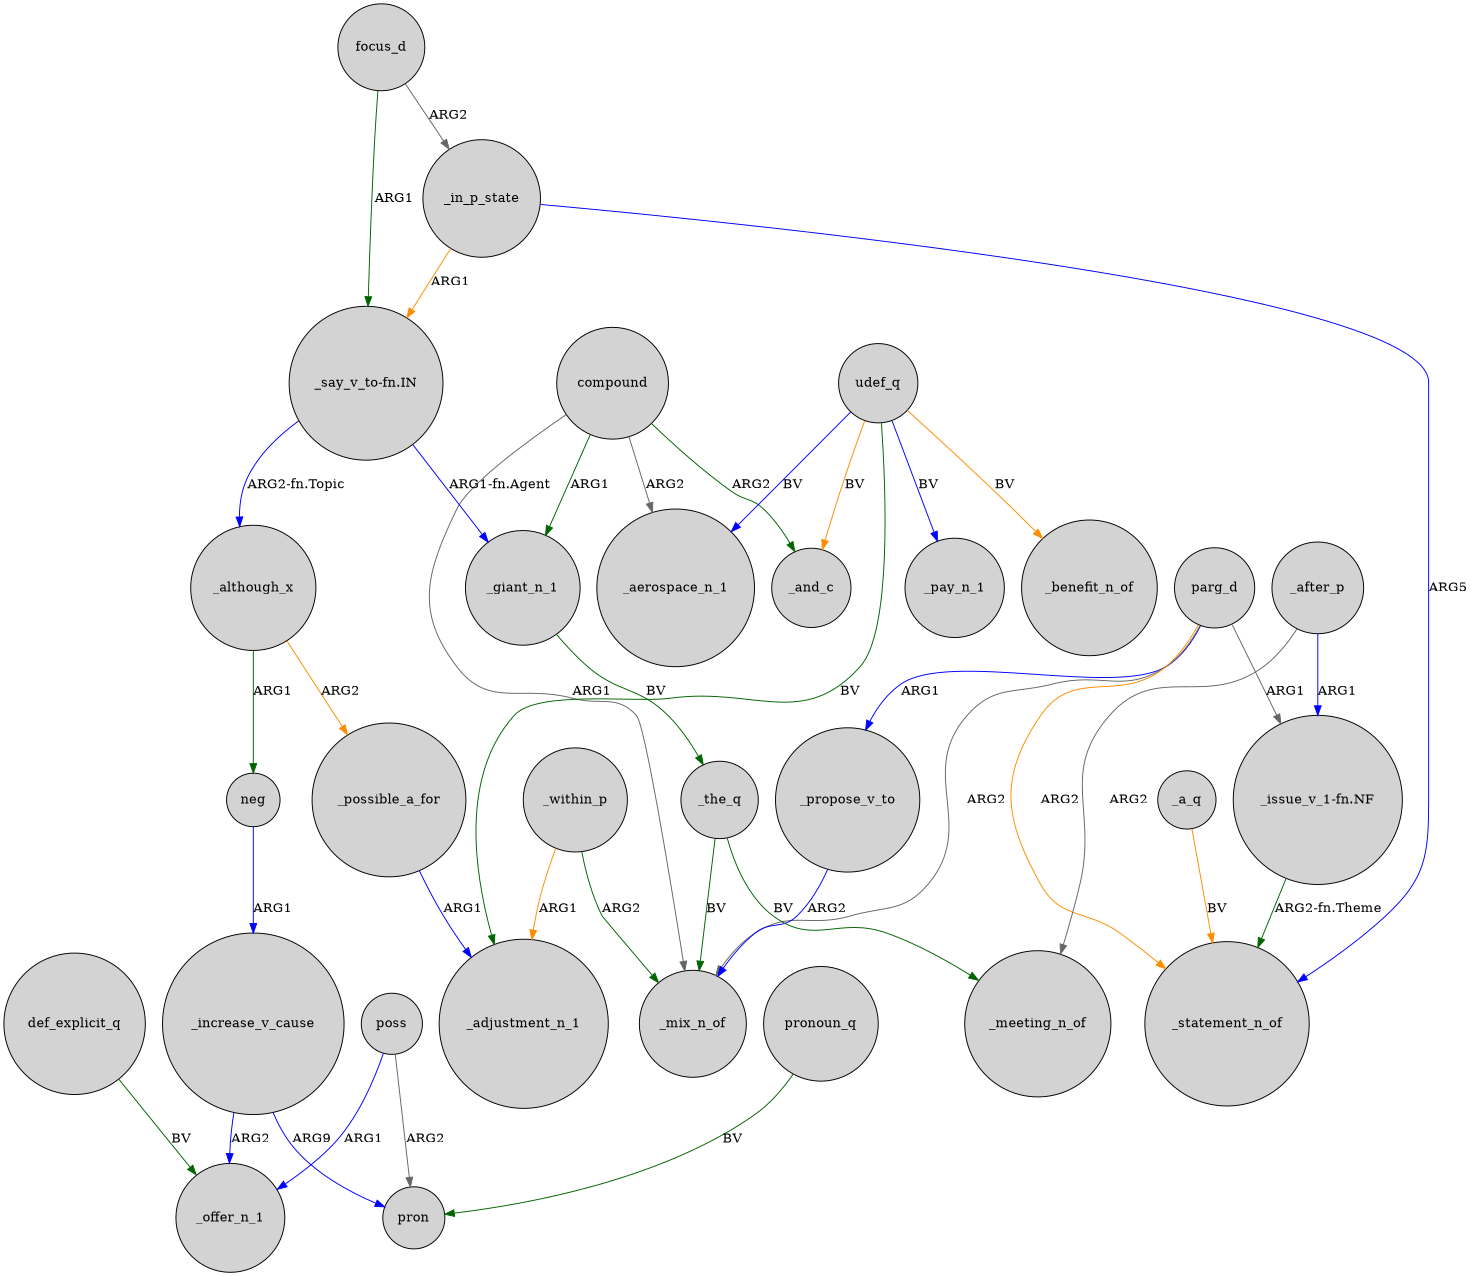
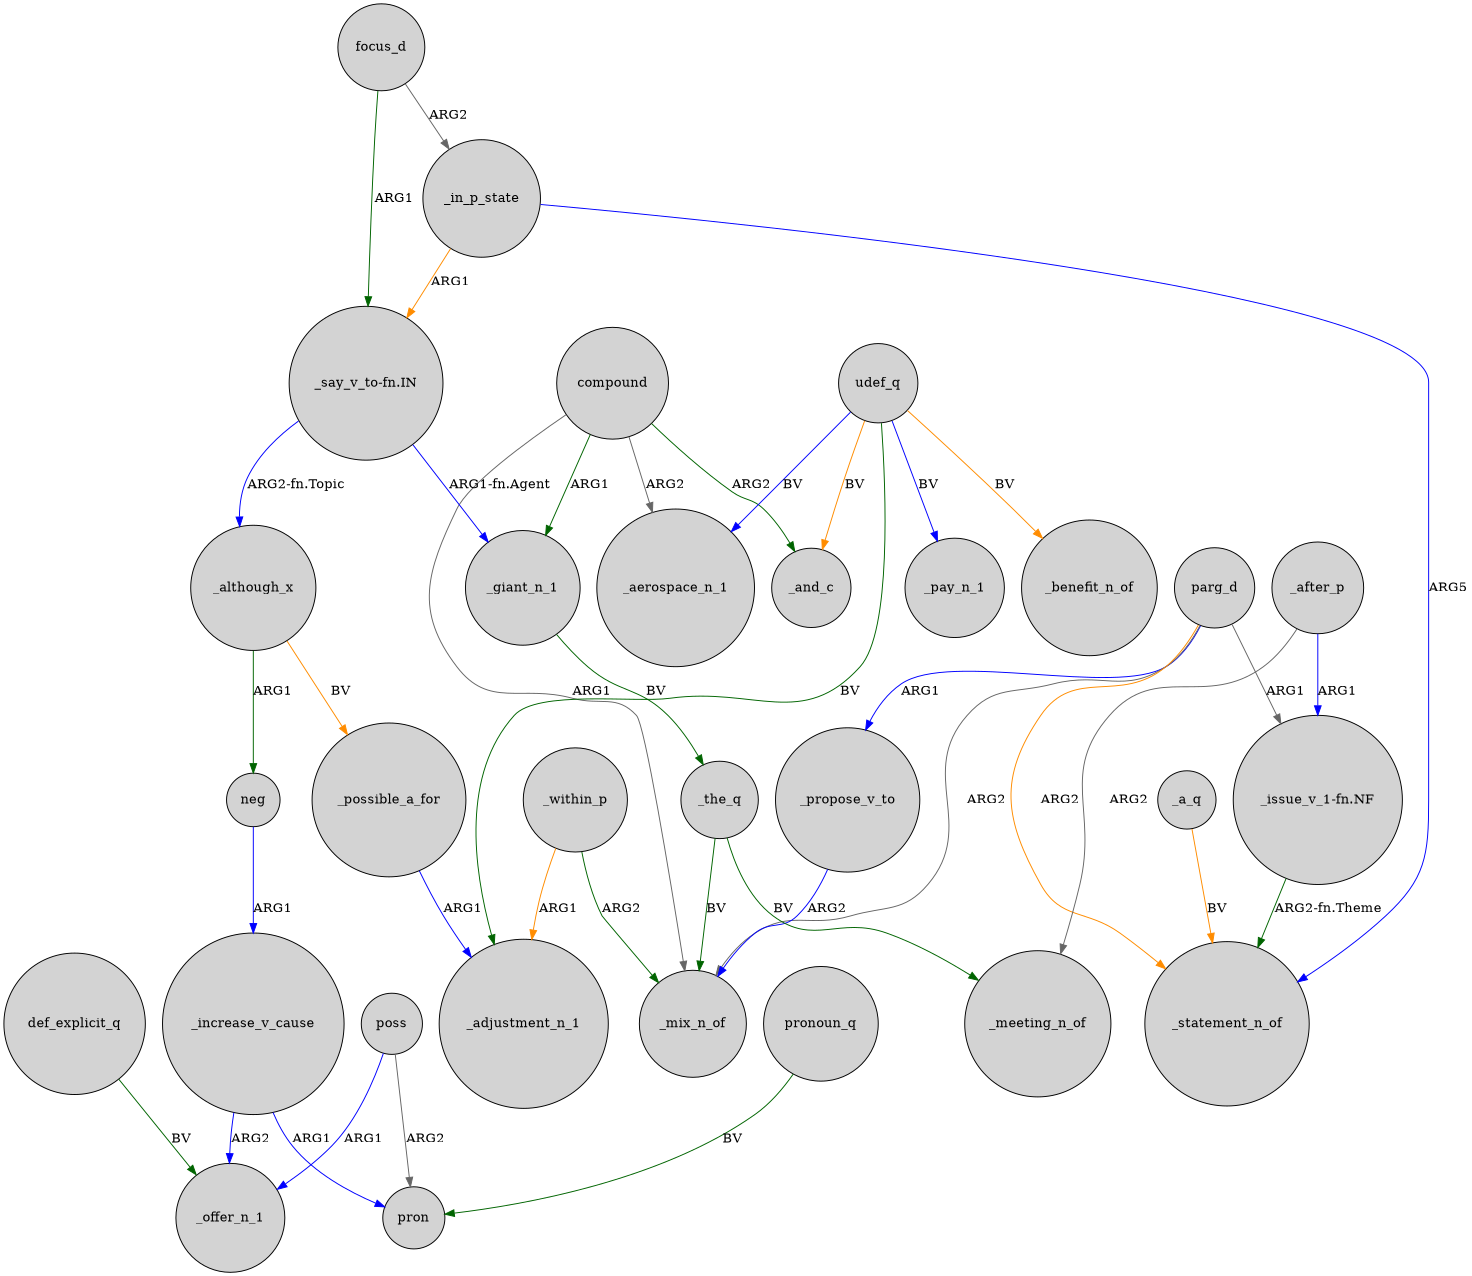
edge "_although_x" -> "_possible_a_for": label "ARG2" -> "BV"
edge "_increase_v_cause" -> "pron": label "ARG9" -> "ARG1"
